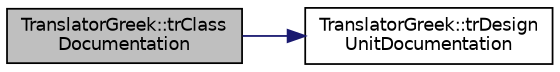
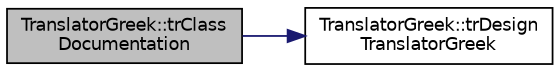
node "TranslatorGreek::trDesign UnitDocumentation": label "TranslatorGreek::trDesign UnitDocumentation" -> "TranslatorGreek::trDesign TranslatorGreek"
